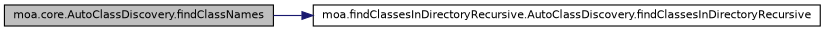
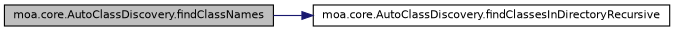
node "moa.findClassesInDirectoryRecursive.AutoClassDiscovery.findClassesInDirectoryRecursive": label "moa.findClassesInDirectoryRecursive.AutoClassDiscovery.findClassesInDirectoryRecursive" -> "moa.core.AutoClassDiscovery.findClassesInDirectoryRecursive"
